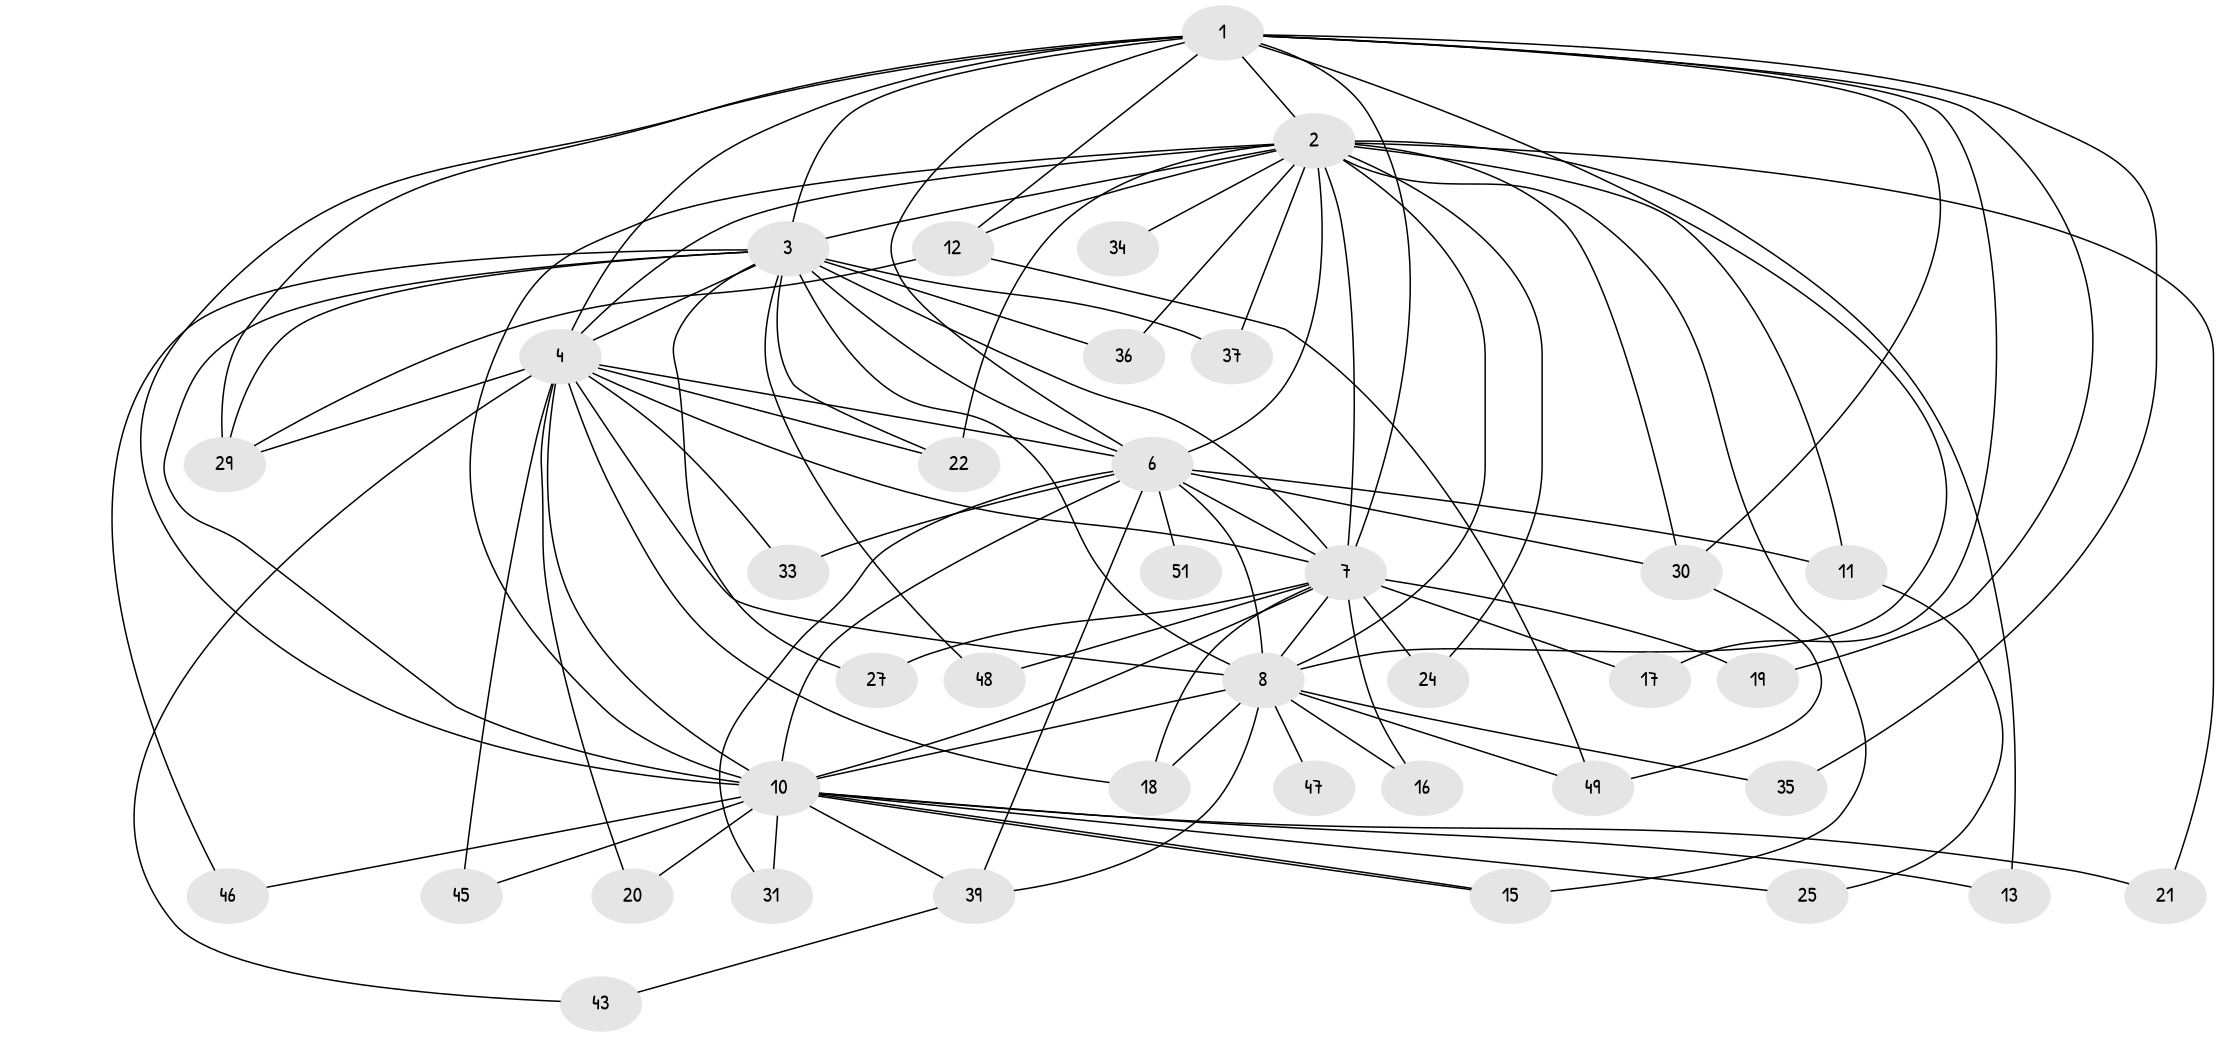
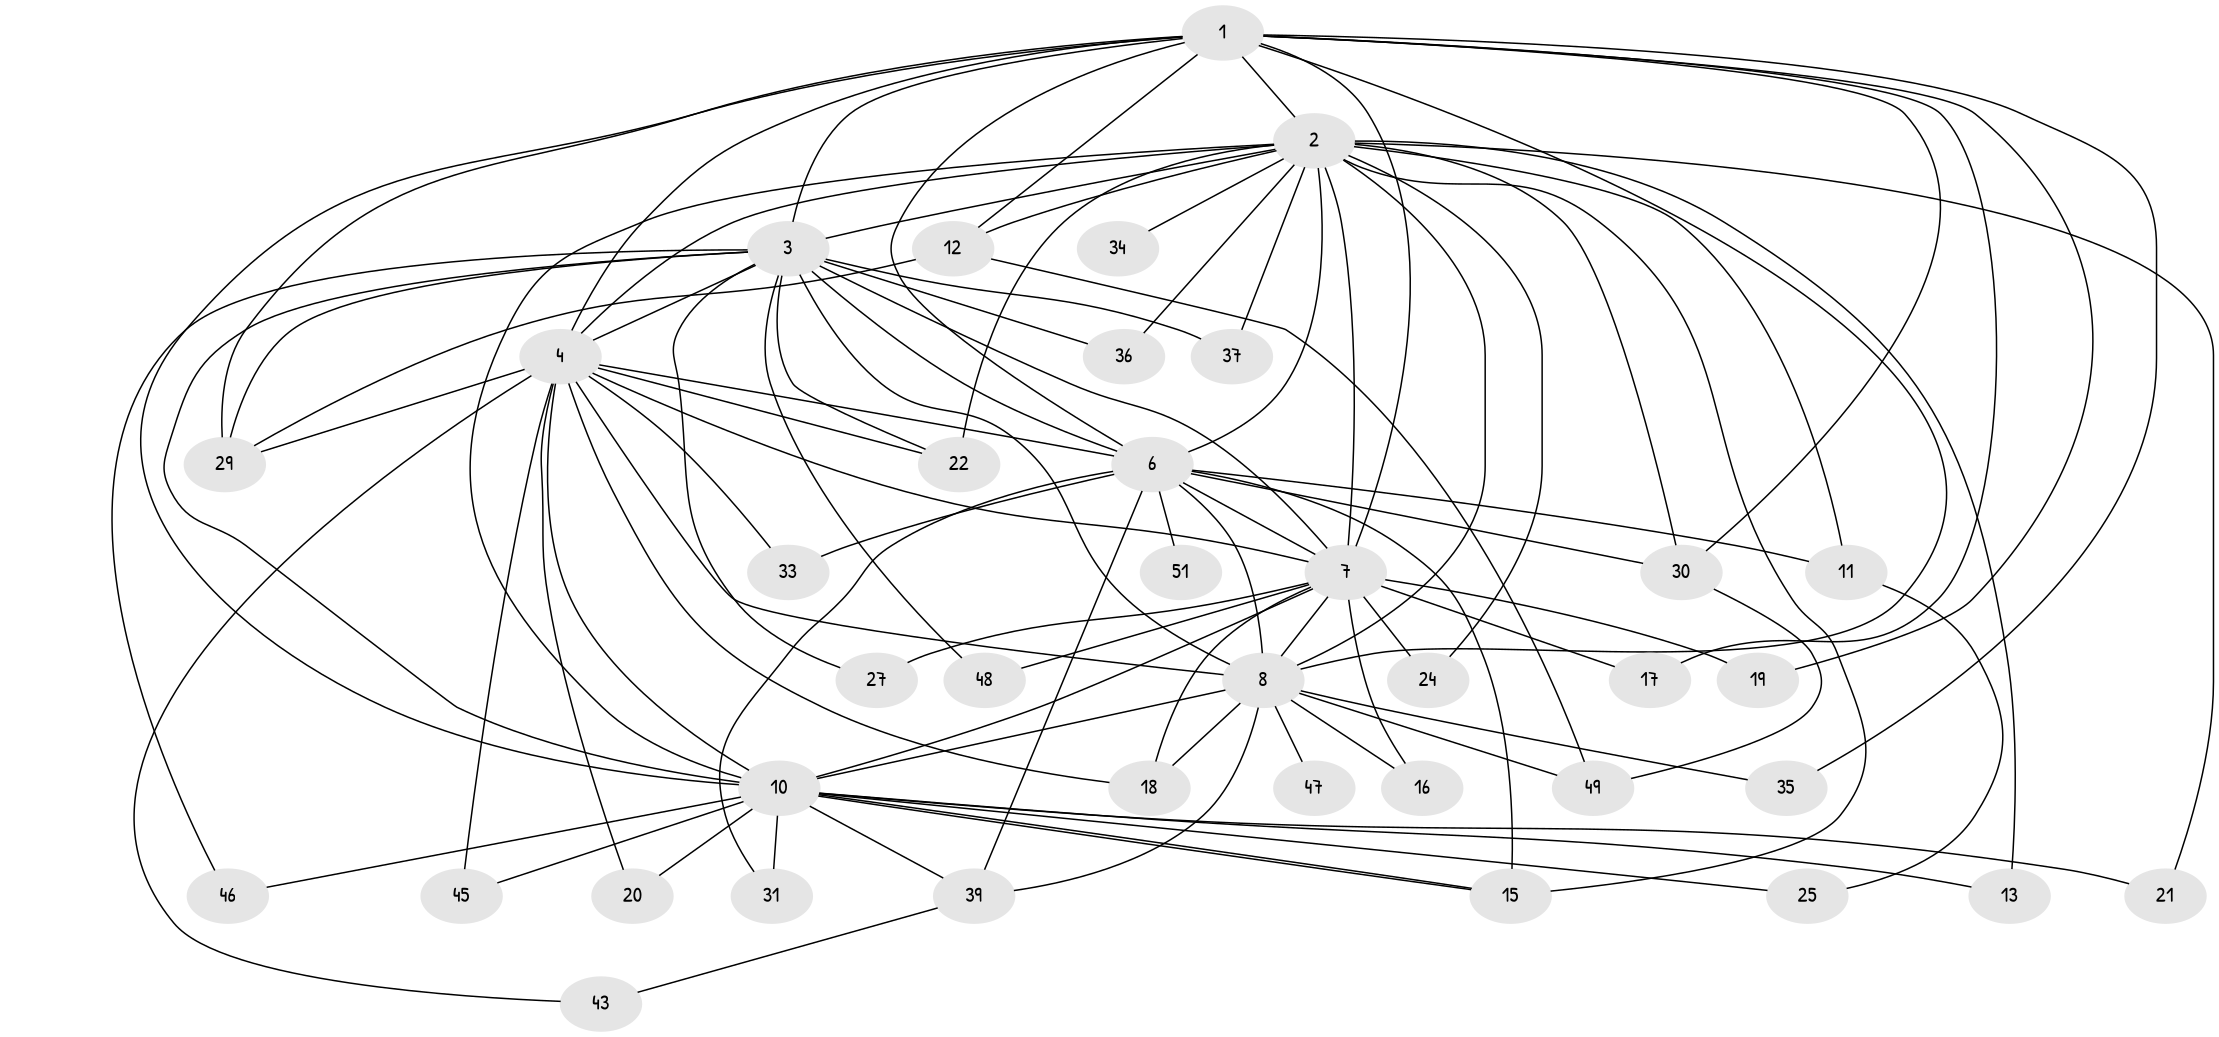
edge "6" -- "10": now "6" -- "15"
